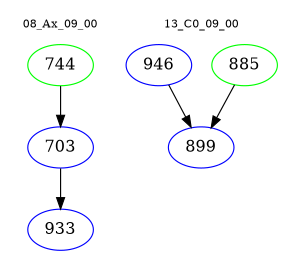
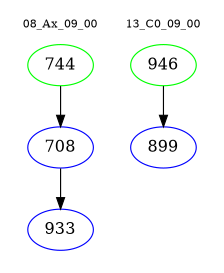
node "946": color blue -> green
node "885": removed
node "703": label "703" -> "708"
